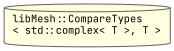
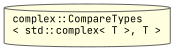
node "libMesh::CompareTypes < std::complex< T >, T >": label "libMesh::CompareTypes < std::complex< T >, T >" -> "complex::CompareTypes < std::complex< T >, T >"
